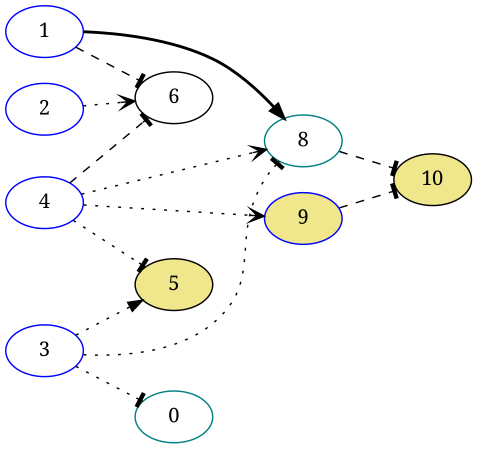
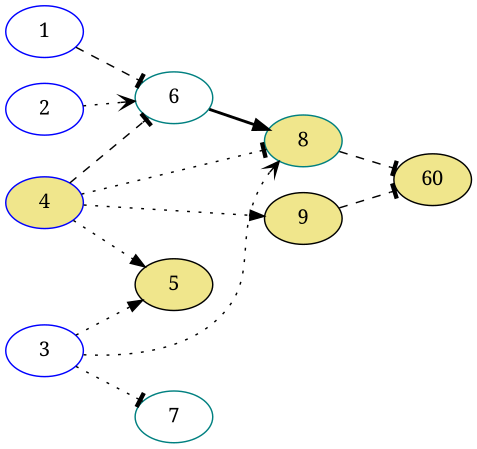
edge "1" -> "8": now "6" -> "8"
node "6": color black -> teal
node "8": fillcolor white -> khaki
edge "4" -> "8": arrowhead vee -> tee
node "10": label "10" -> "60"
node "4": fillcolor white -> khaki
edge "4" -> "9": arrowhead vee -> normal
node "9": color blue -> black
edge "4" -> "5": arrowhead tee -> normal
edge "3" -> "8": arrowhead tee -> vee
node "0": label "0" -> "7"
